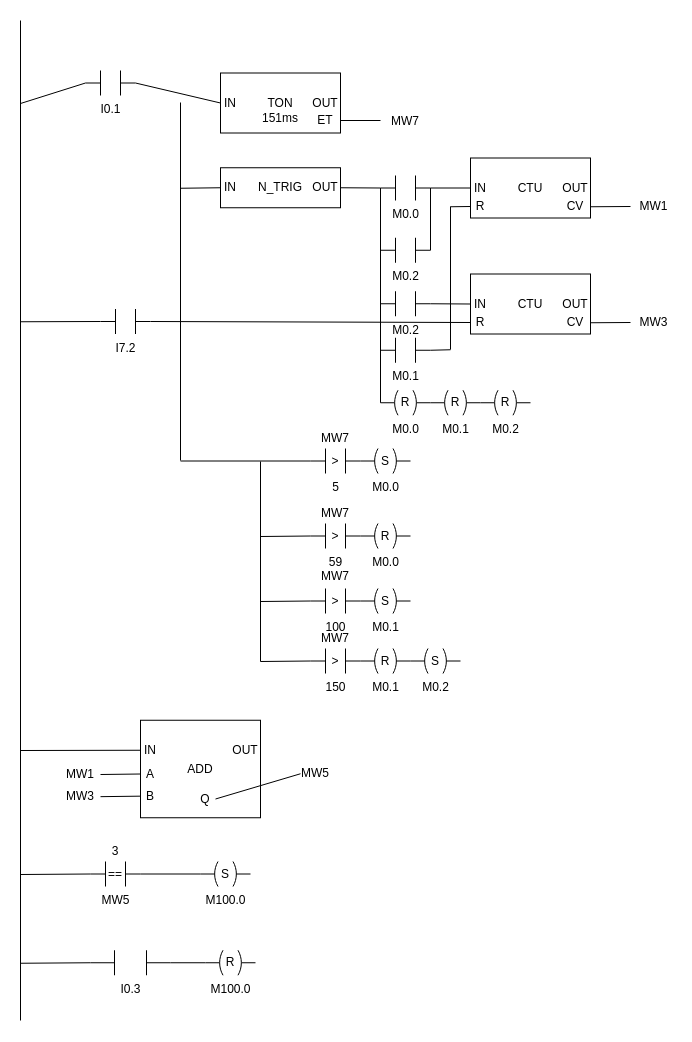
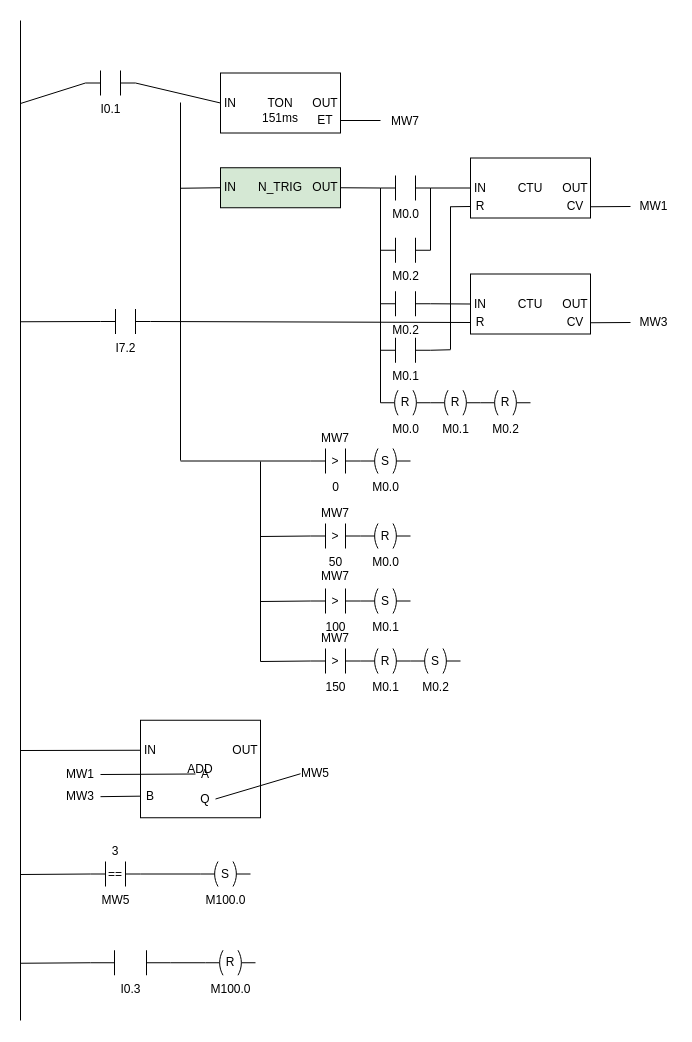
node "N_TRIG": fillcolor #ffffff -> #d5e8d4
node "5": label "5" -> "0"
node "59": label "59" -> "50"
node "A": moved (151, 774) -> (206, 774)
